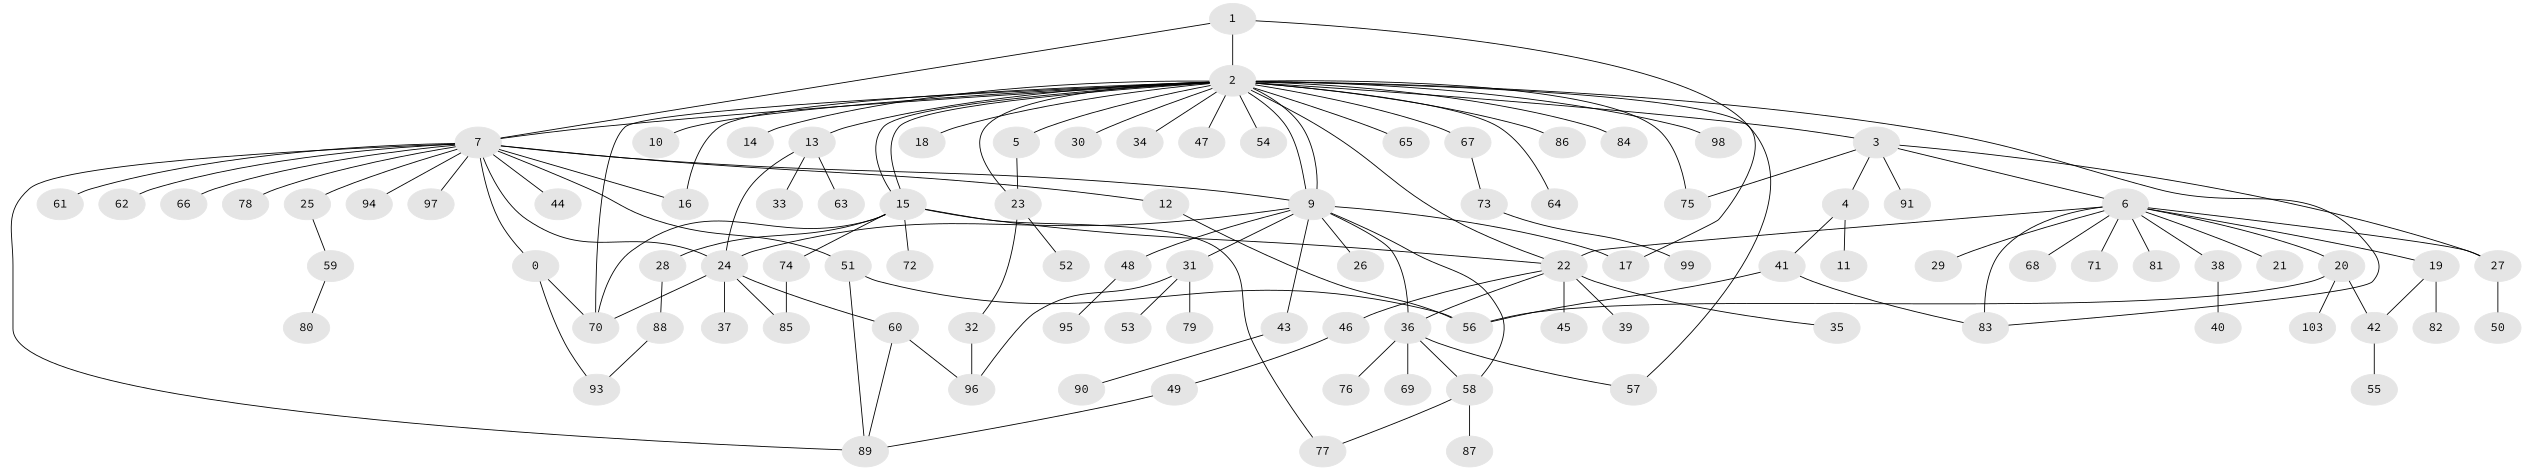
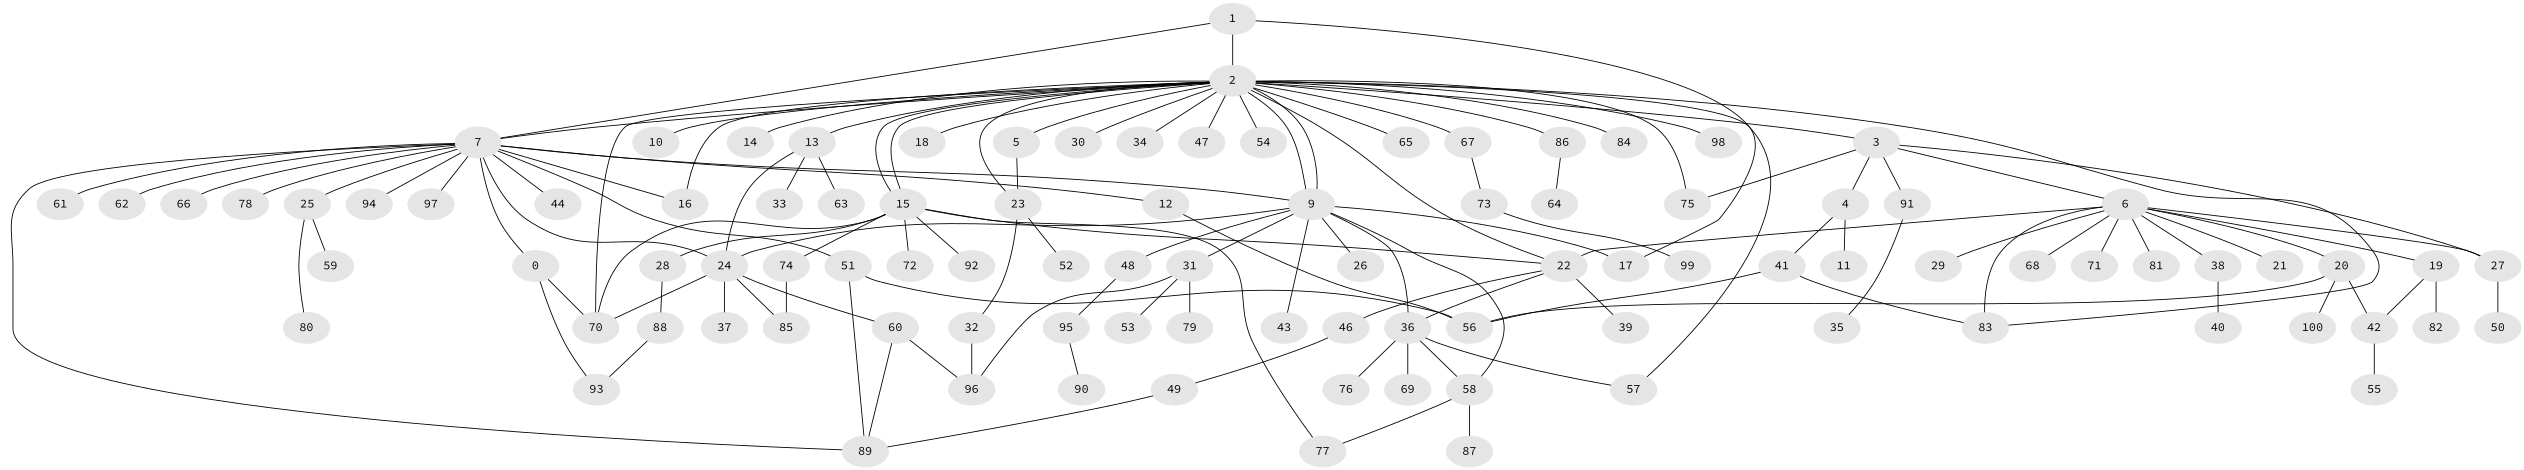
edge "2" -- "64": now "86" -- "64"
node "92": added
edge "59" -- "80": now "25" -- "80"
edge "22" -- "35": now "91" -- "35"
node "45": removed
node "103": label "103" -> "100"
edge "43" -- "90": now "95" -- "90"
